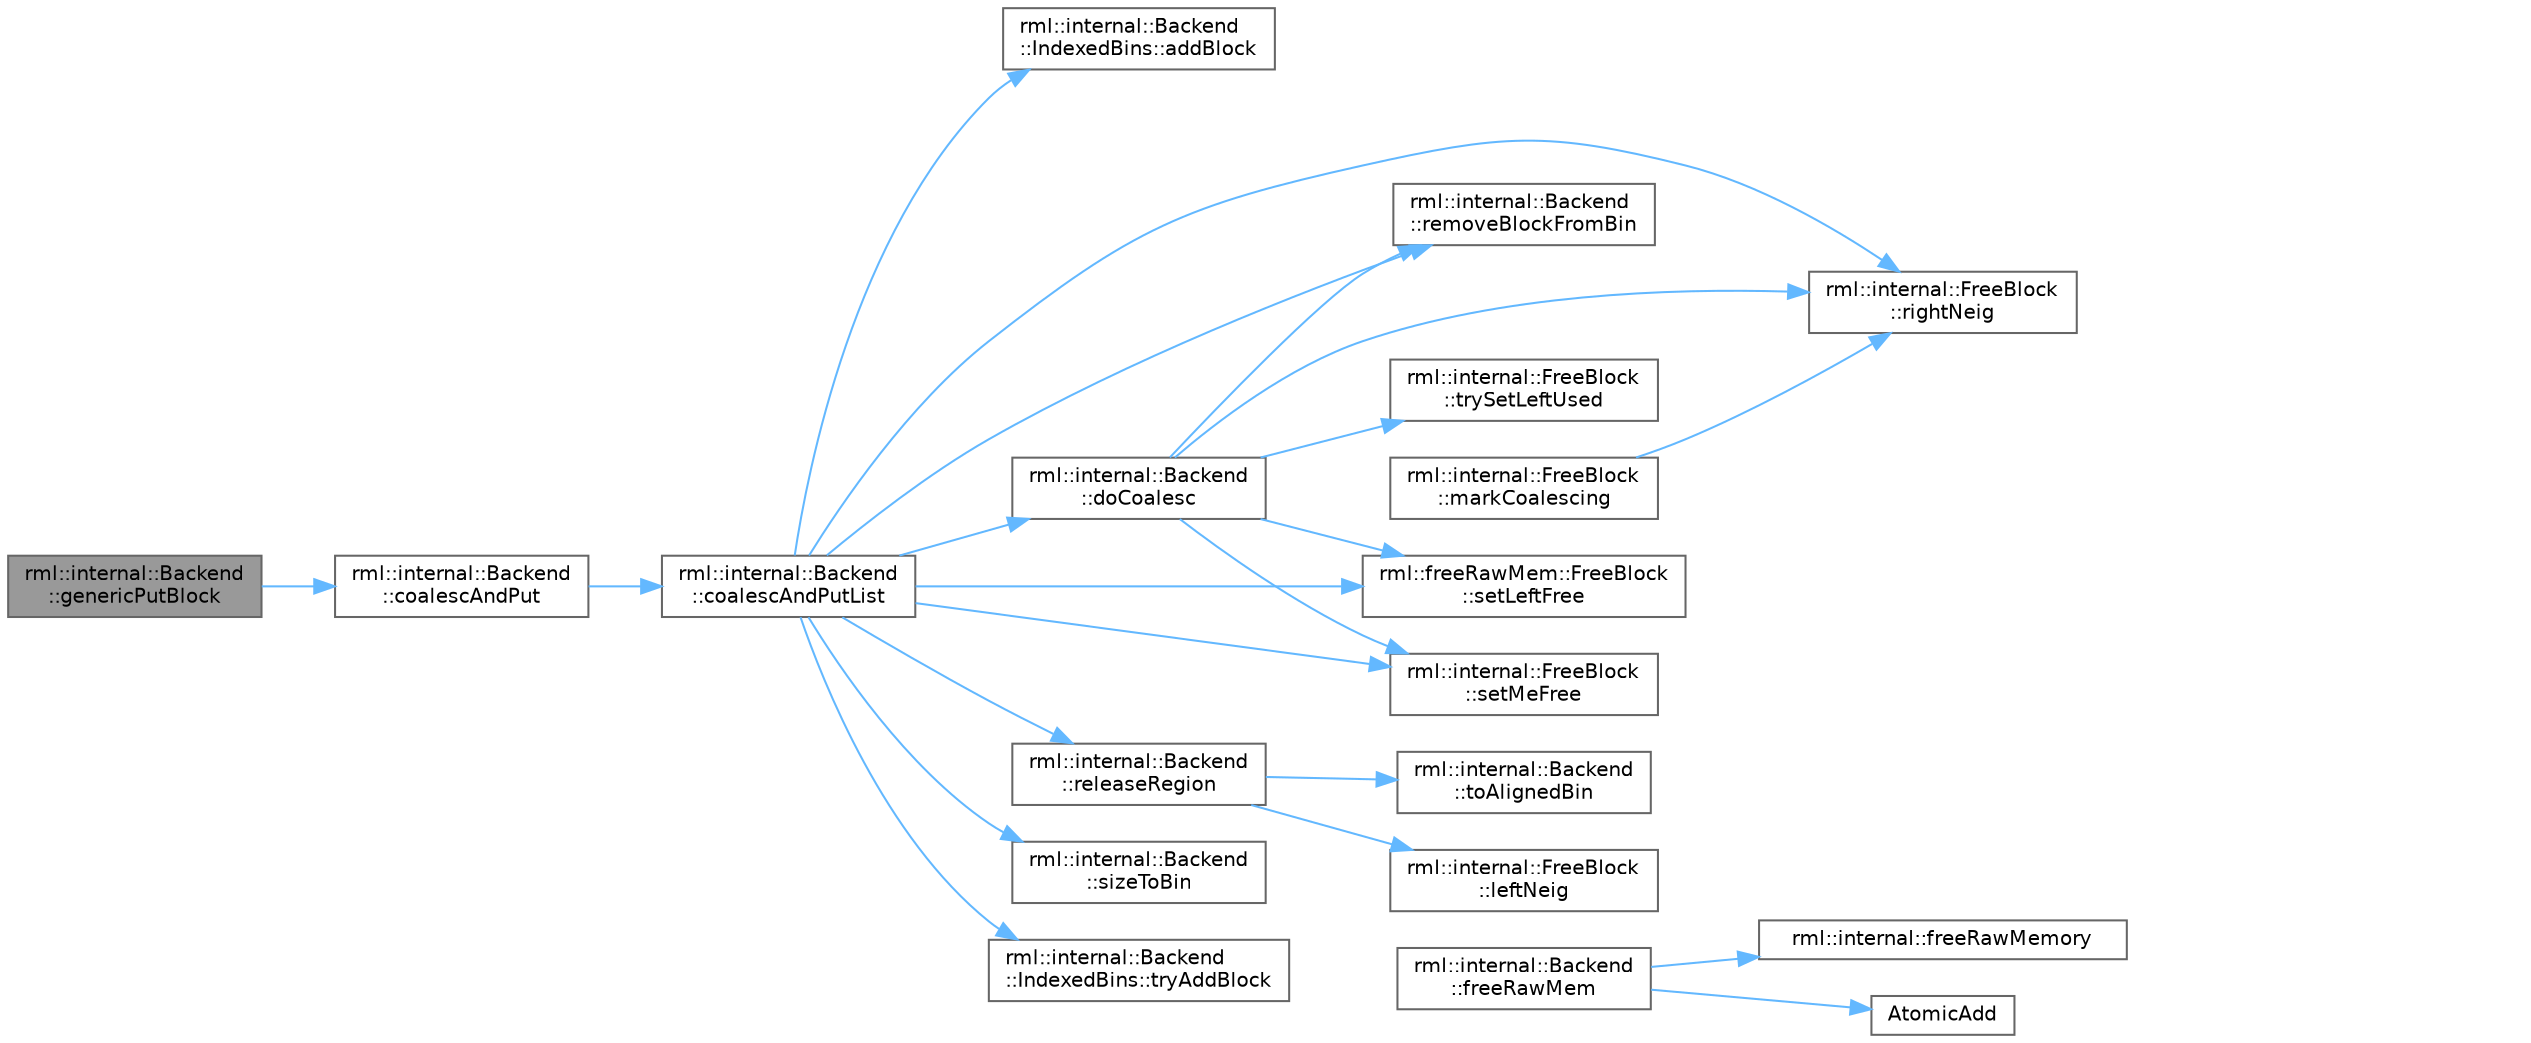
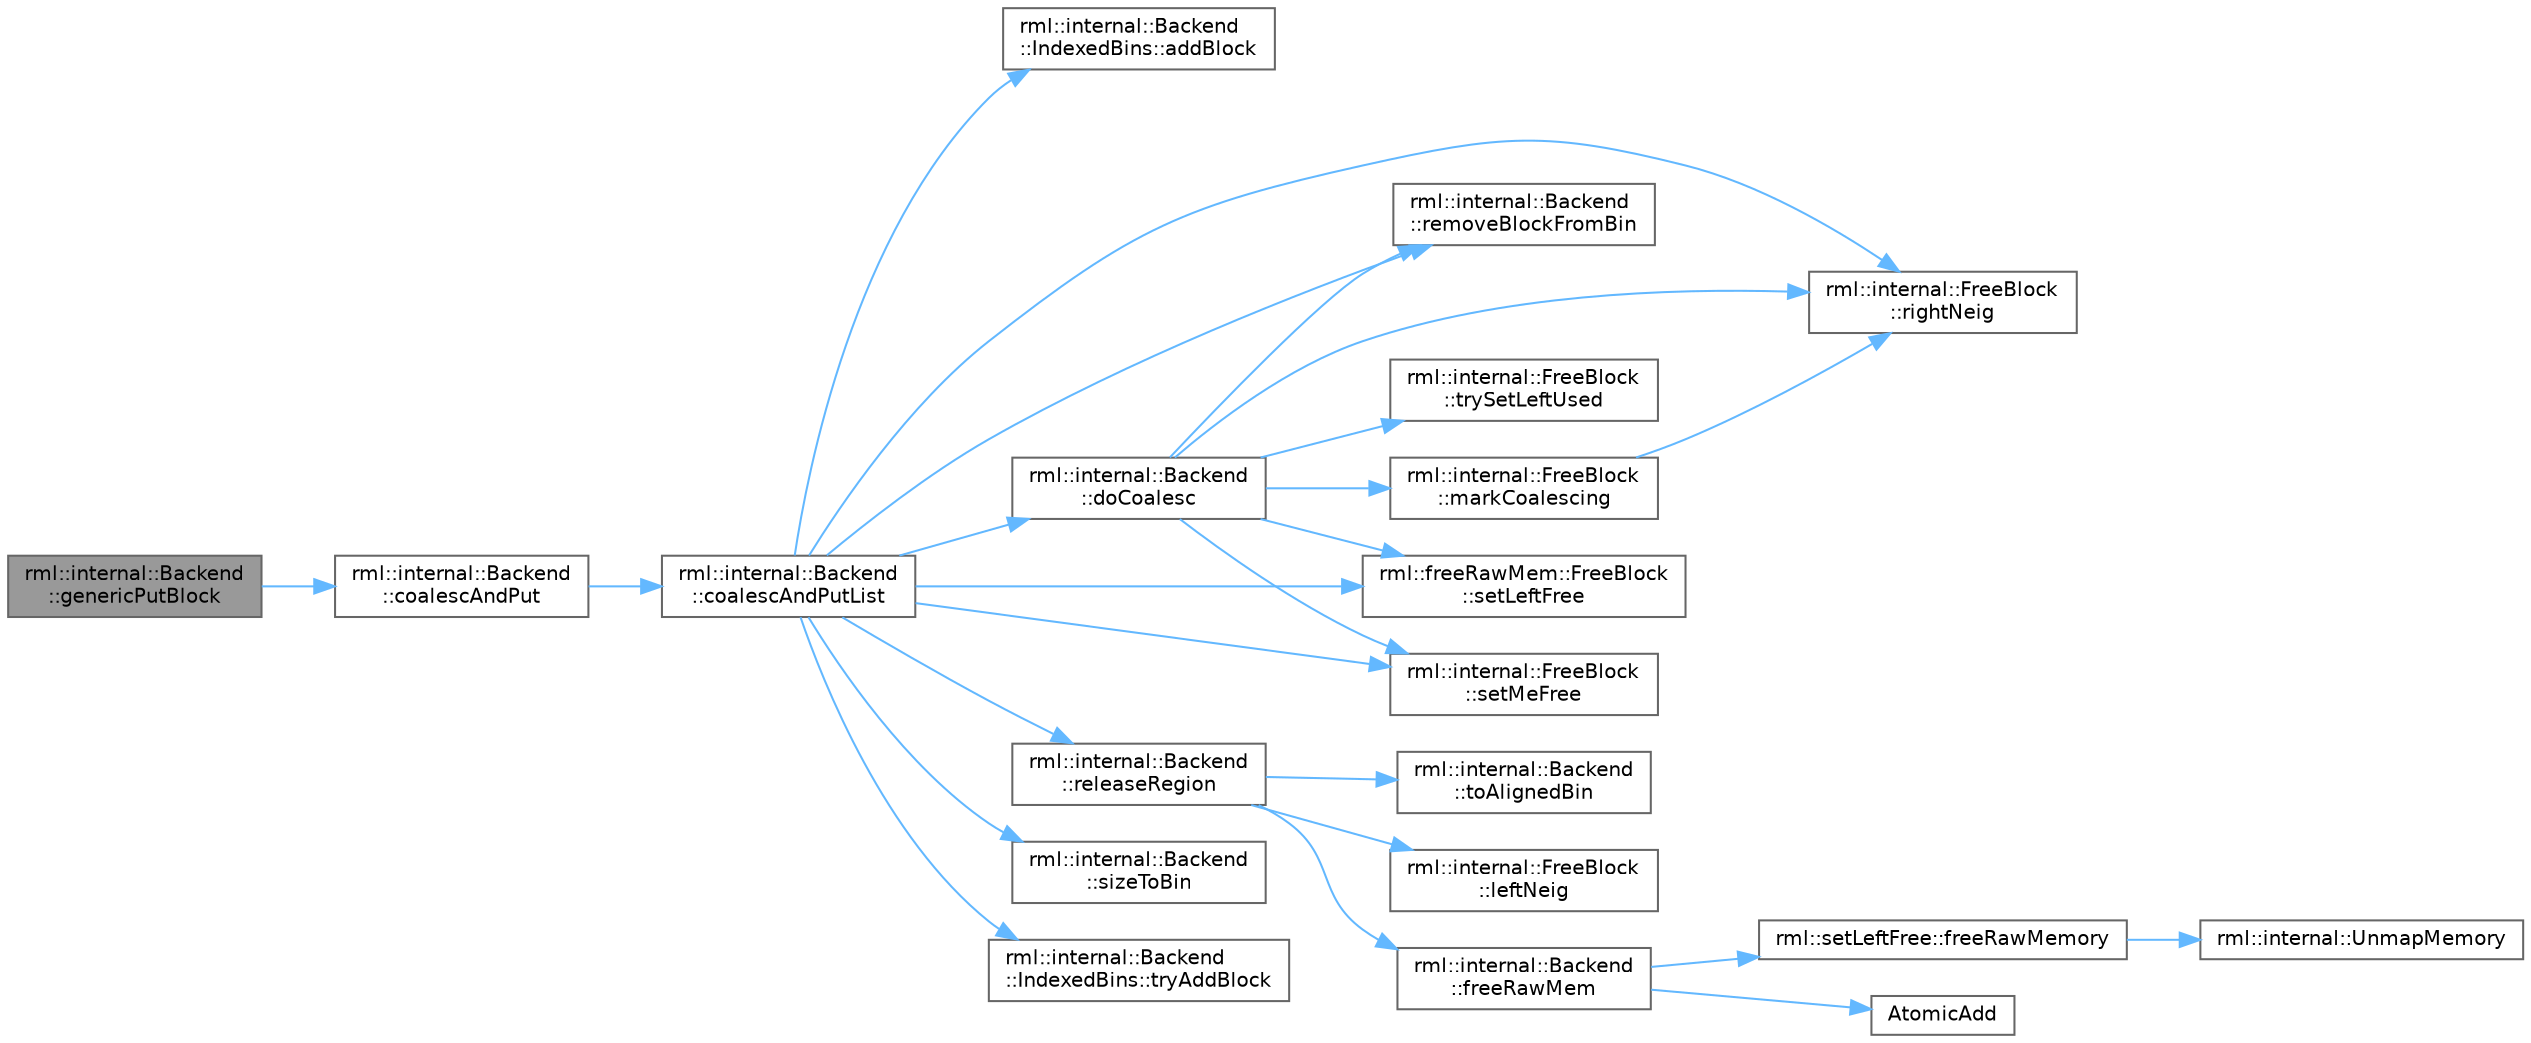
edge "rml::internal::Backend ::doCoalesc" -> "rml::internal::FreeBlock ::markCoalescing": added
edge "rml::internal::Backend ::releaseRegion" -> "rml::internal::Backend ::freeRawMem": added
node "rml::internal::freeRawMemory": label "rml::internal::freeRawMemory" -> "rml::setLeftFree::freeRawMemory"
node "rml::internal::UnmapMemory": added
